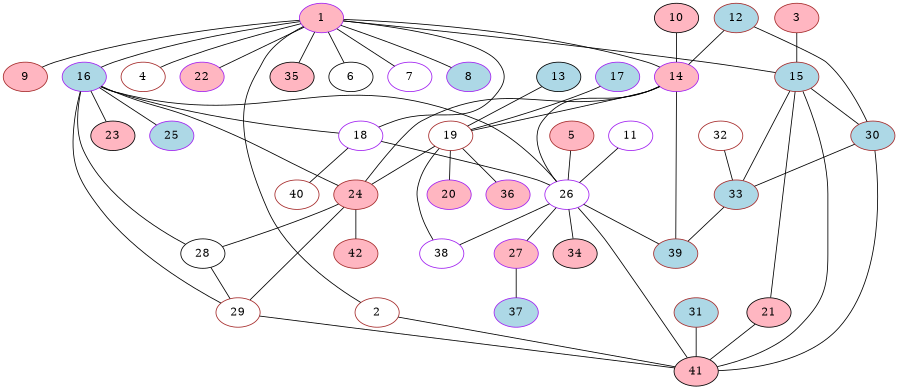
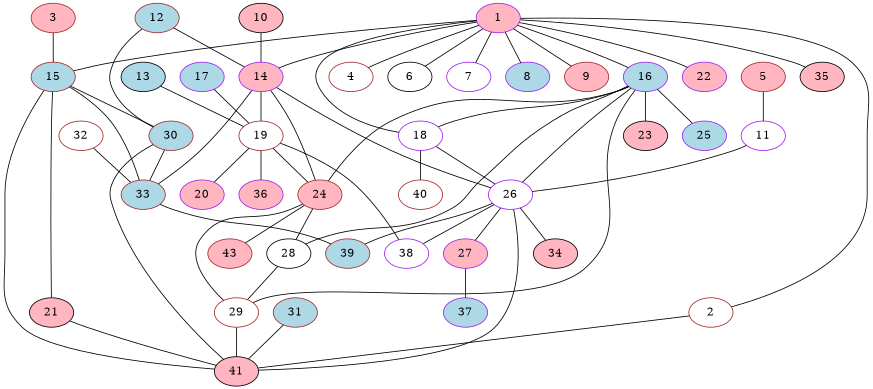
edge "5" -- "26": now "5" -- "11"
edge "14" -- "39": now "14" -- "33"
node "42": label "42" -> "43"
